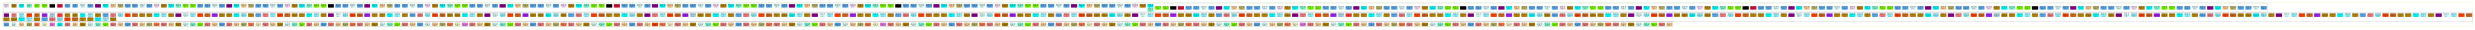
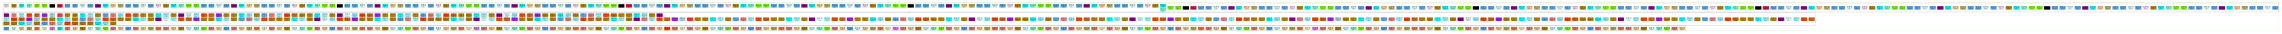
node "Start Time : 1157": removed
